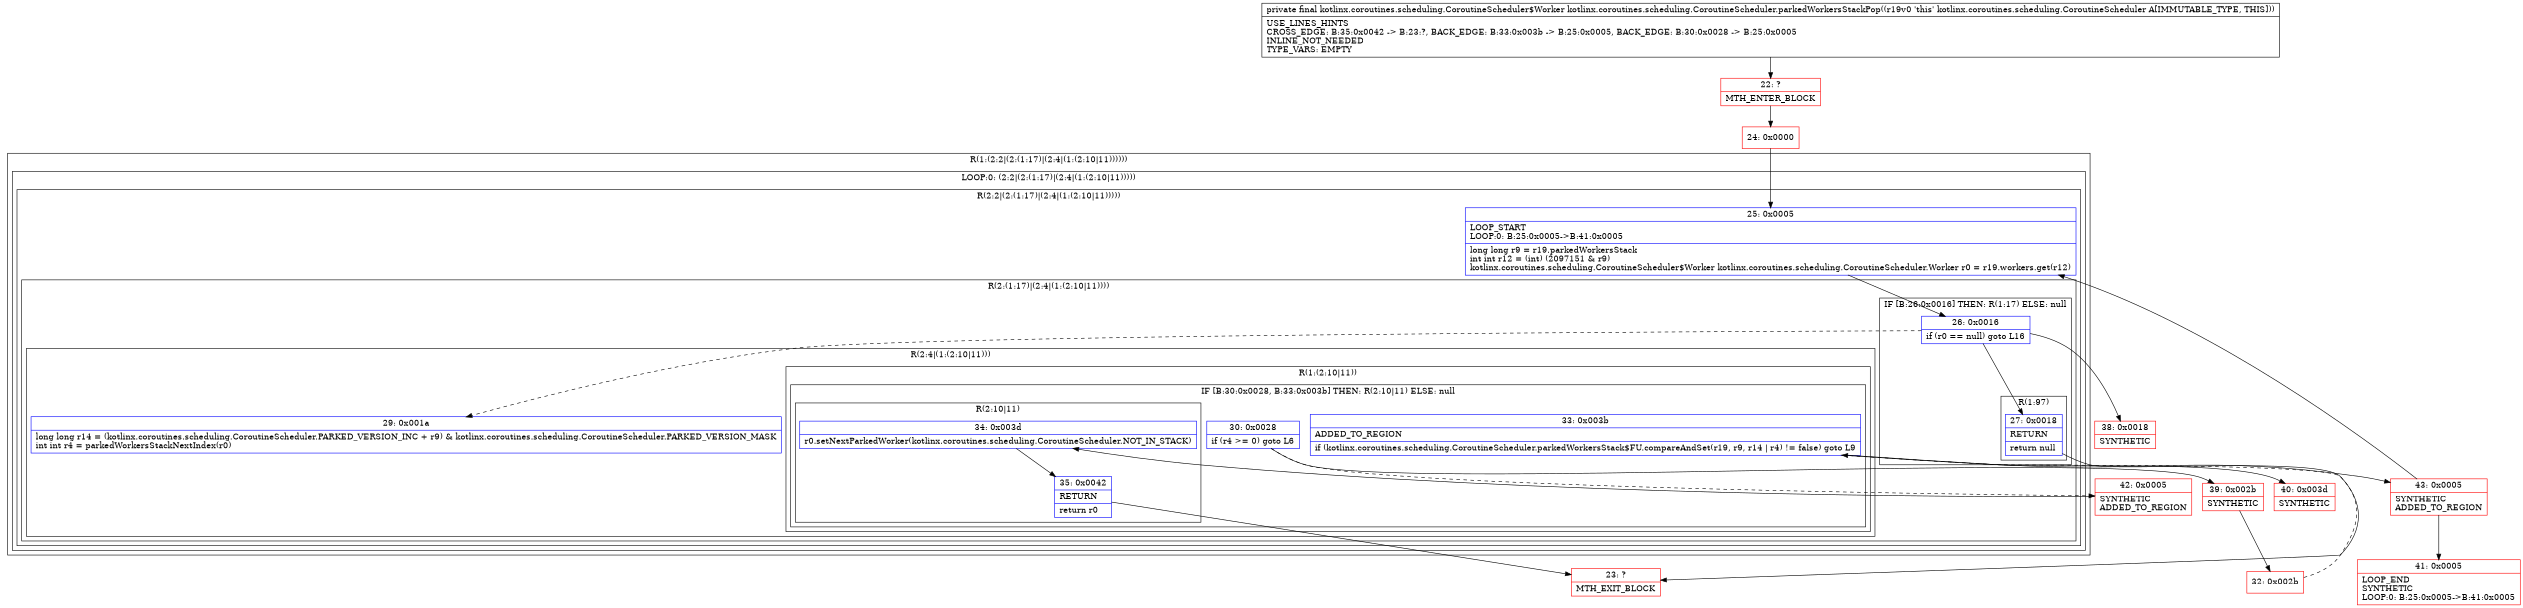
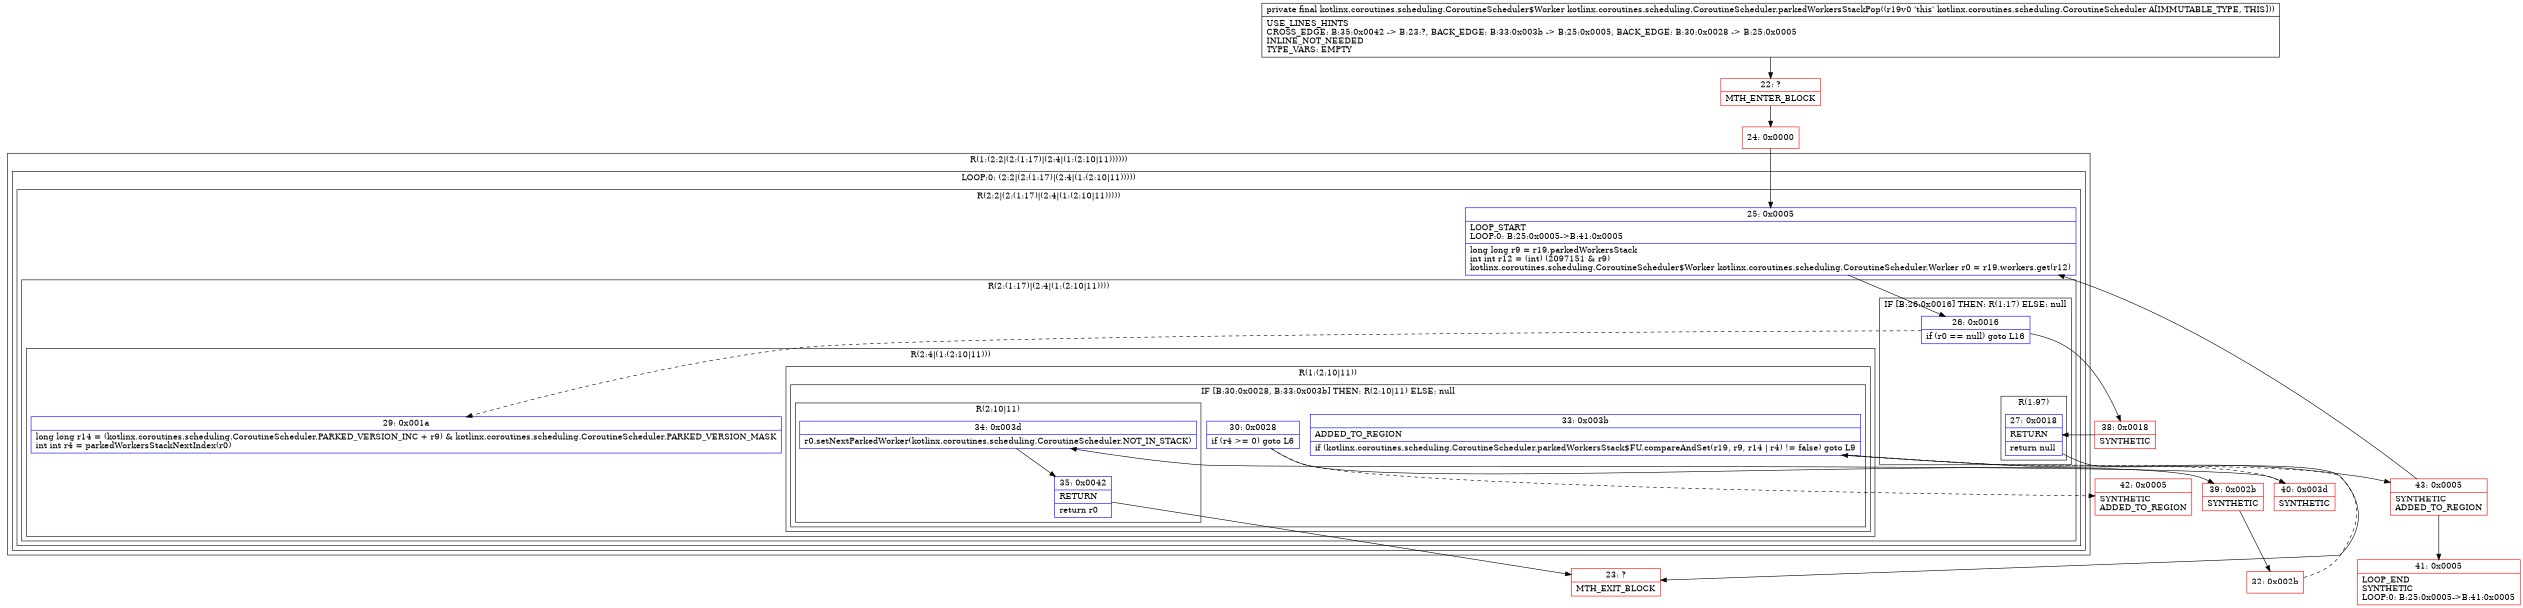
edge "26: 0x0016" -> "27: 0x0018": now "38: 0x0018" -> "27: 0x0018"
edge "33: 0x003b" -> "40: 0x003d": style solid -> dashed
edge "42: 0x0005" -> "34: 0x003d": now "40: 0x003d" -> "34: 0x003d"
